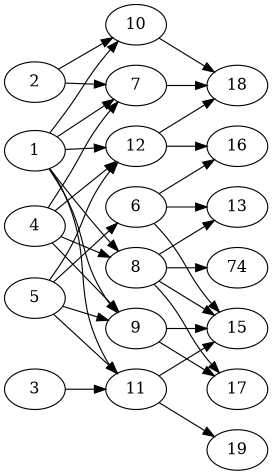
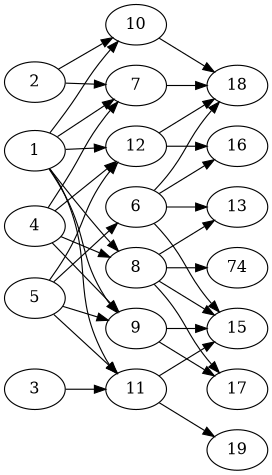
edge "6" -> "18": added
